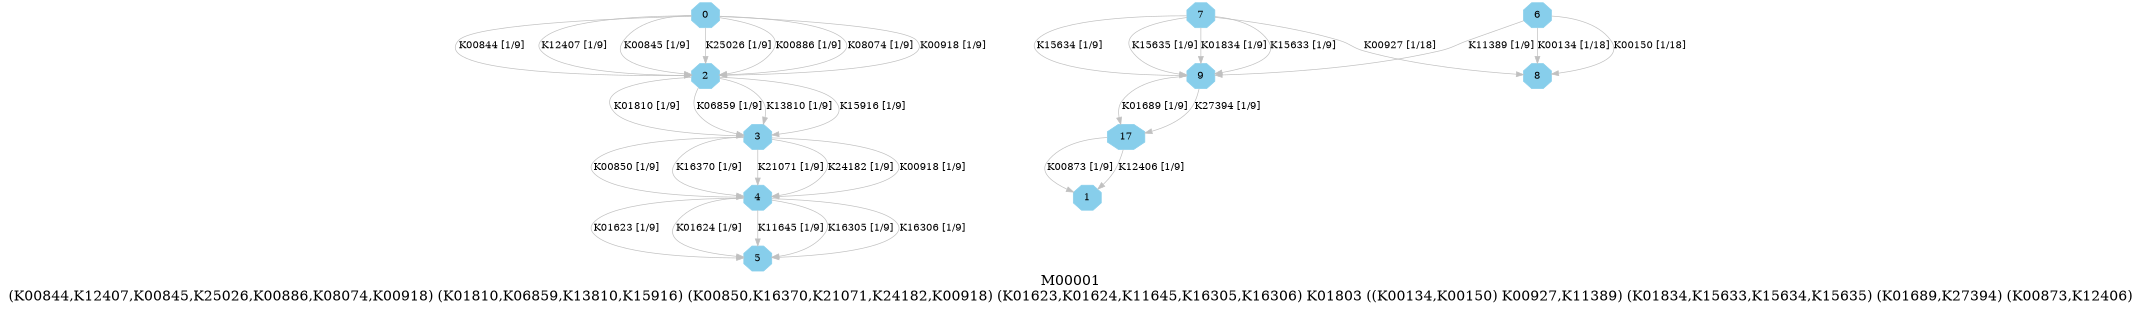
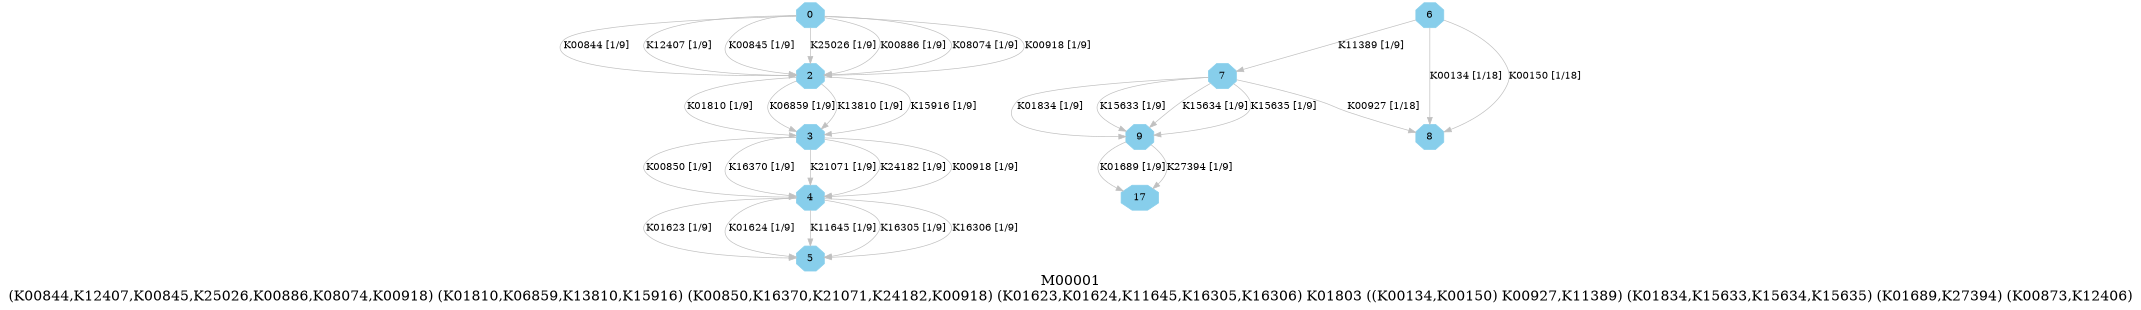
edge "6" -> "9": now "6" -> "7"
node "1": removed
